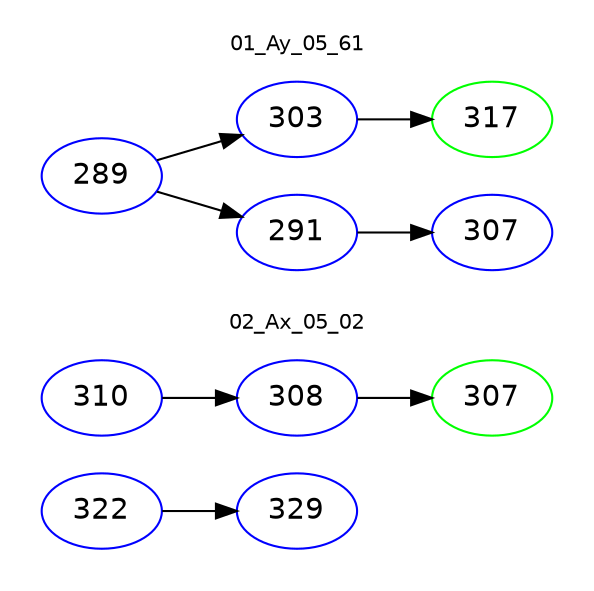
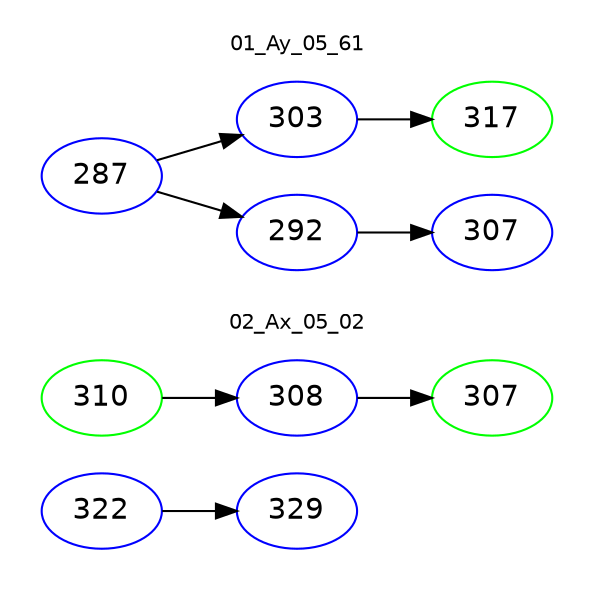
node "289": label "289" -> "287"
node "291": label "291" -> "292"
node "310": color blue -> green
